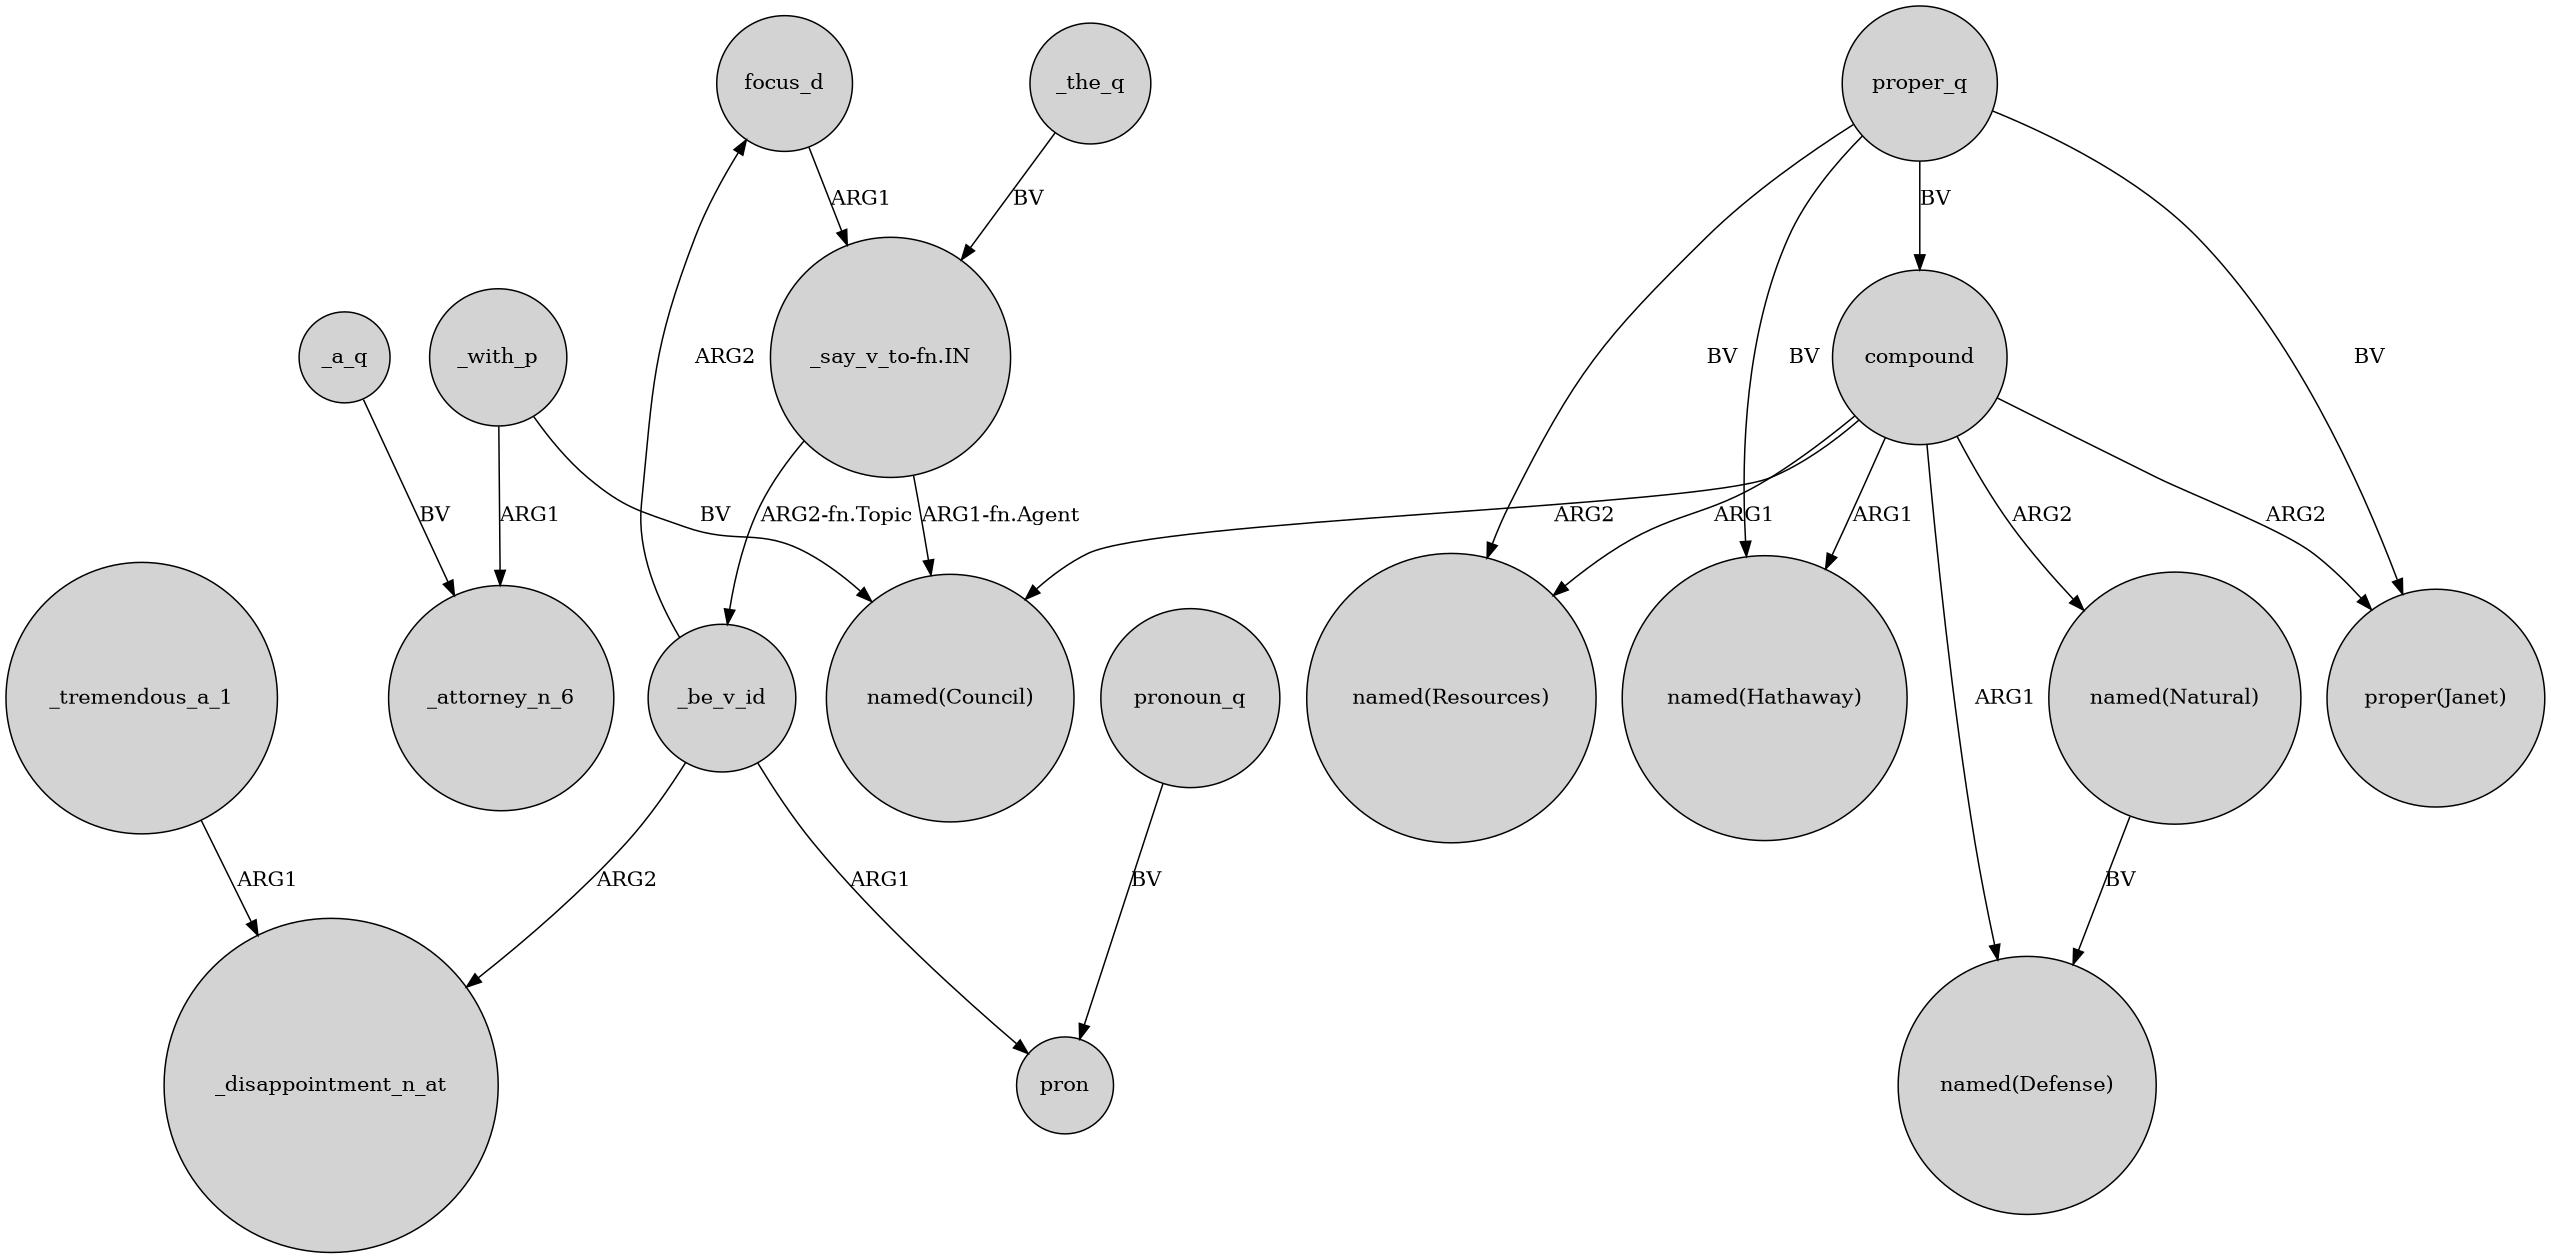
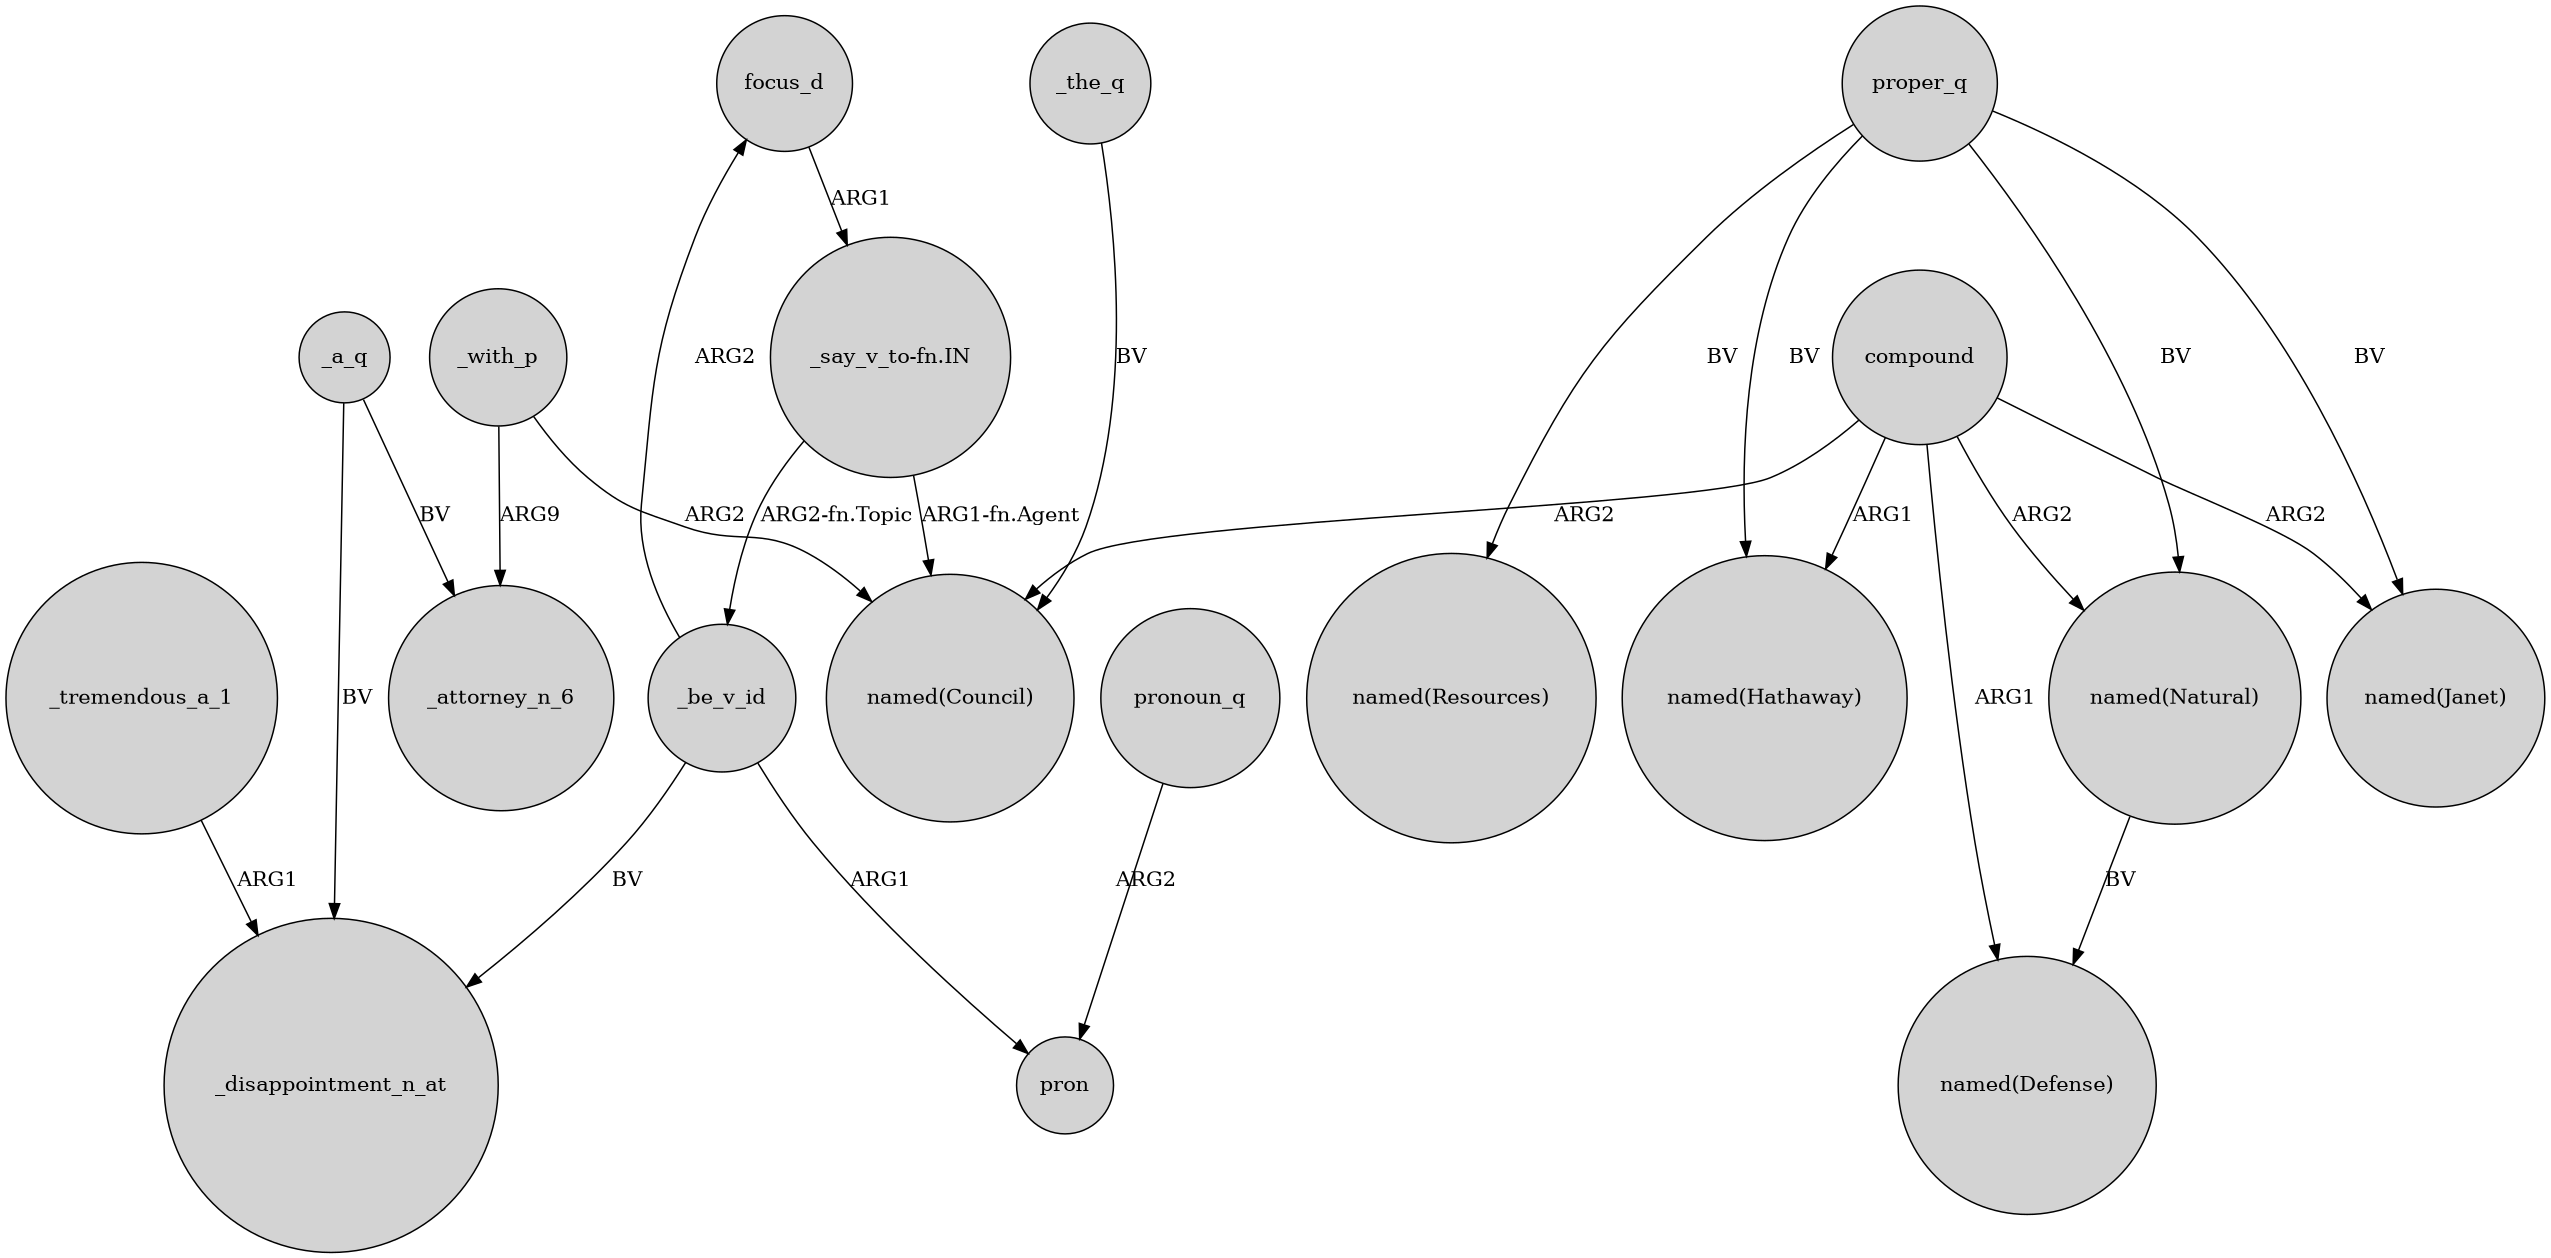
edge "_the_q" -> "_say_v_to-fn.IN": now "_the_q" -> "named(Council)"
edge "proper_q" -> "compound": now "proper_q" -> "named(Natural)"
edge "compound" -> "named(Resources)": removed, label "ARG1"
edge "_with_p" -> "_attorney_n_6": label "ARG1" -> "ARG9"
edge "_with_p" -> "named(Council)": label "BV" -> "ARG2"
edge "_a_q" -> "_disappointment_n_at": added, label "BV"
node "proper(Janet)": label "proper(Janet)" -> "named(Janet)"
edge "_be_v_id" -> "_disappointment_n_at": label "ARG2" -> "BV"
edge "pronoun_q" -> "pron": label "BV" -> "ARG2"
